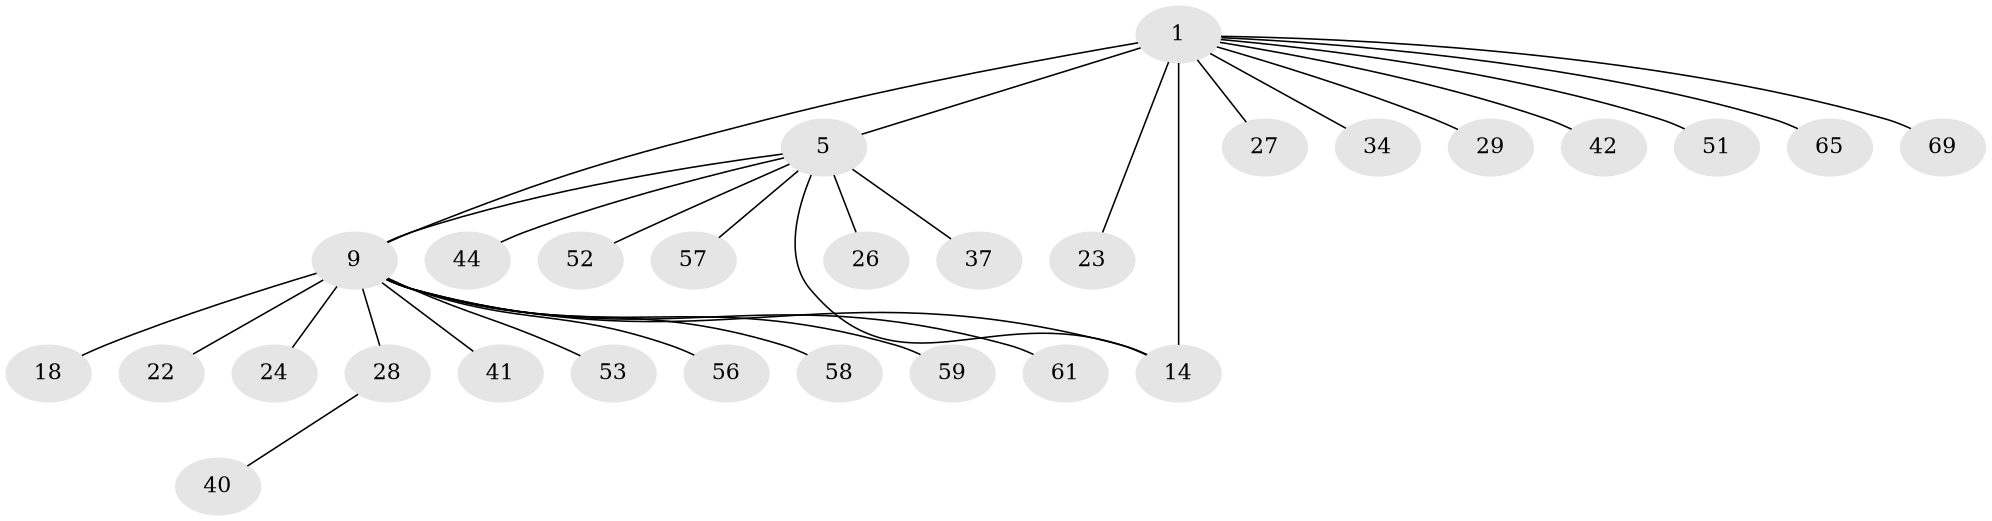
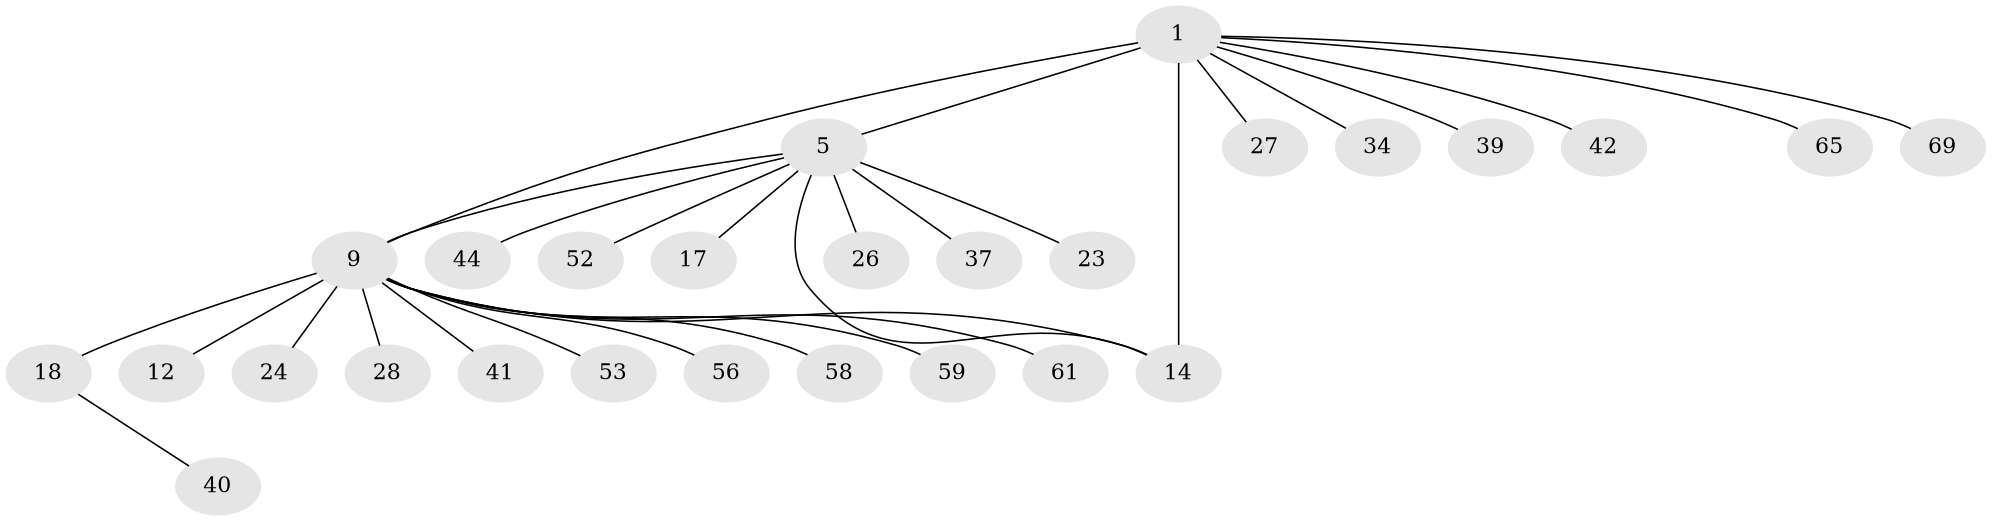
edge "1" -- "23": now "5" -- "23"
node "29": label "29" -> "39"
node "51": removed
node "57": label "57" -> "17"
node "22": label "22" -> "12"
edge "28" -- "40": now "18" -- "40"
